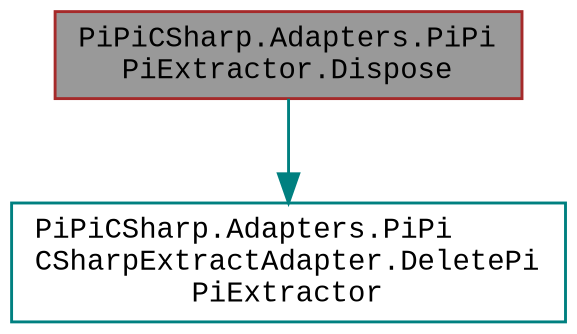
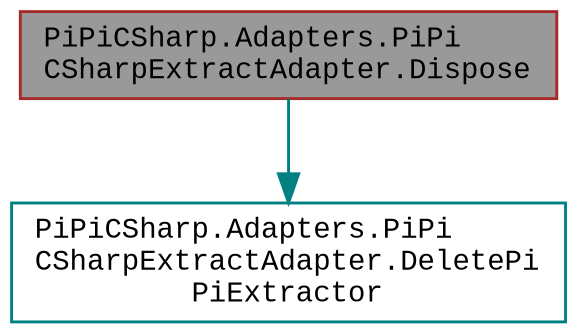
node "PiPiCSharp.Adapters.PiPi PiExtractor.Dispose": label "PiPiCSharp.Adapters.PiPi PiExtractor.Dispose" -> "PiPiCSharp.Adapters.PiPi CSharpExtractAdapter.Dispose"
